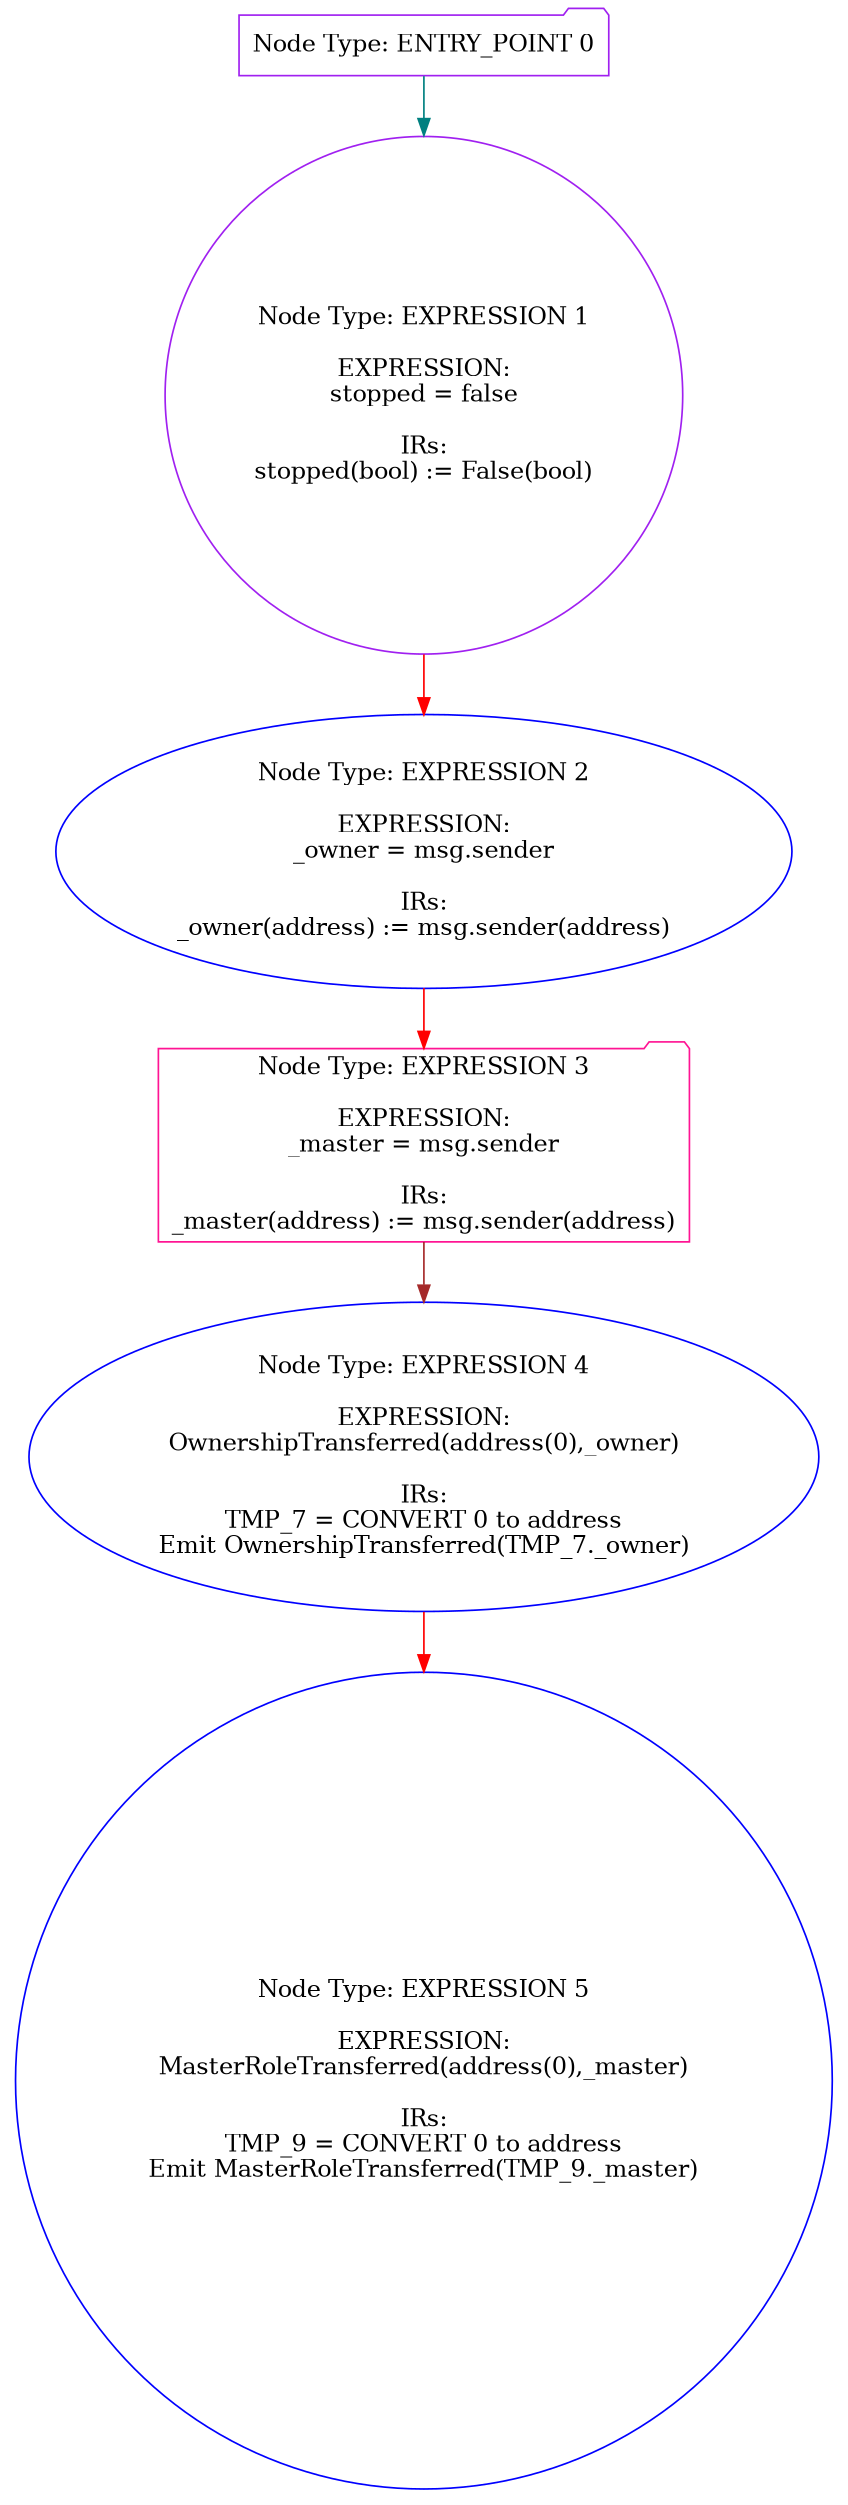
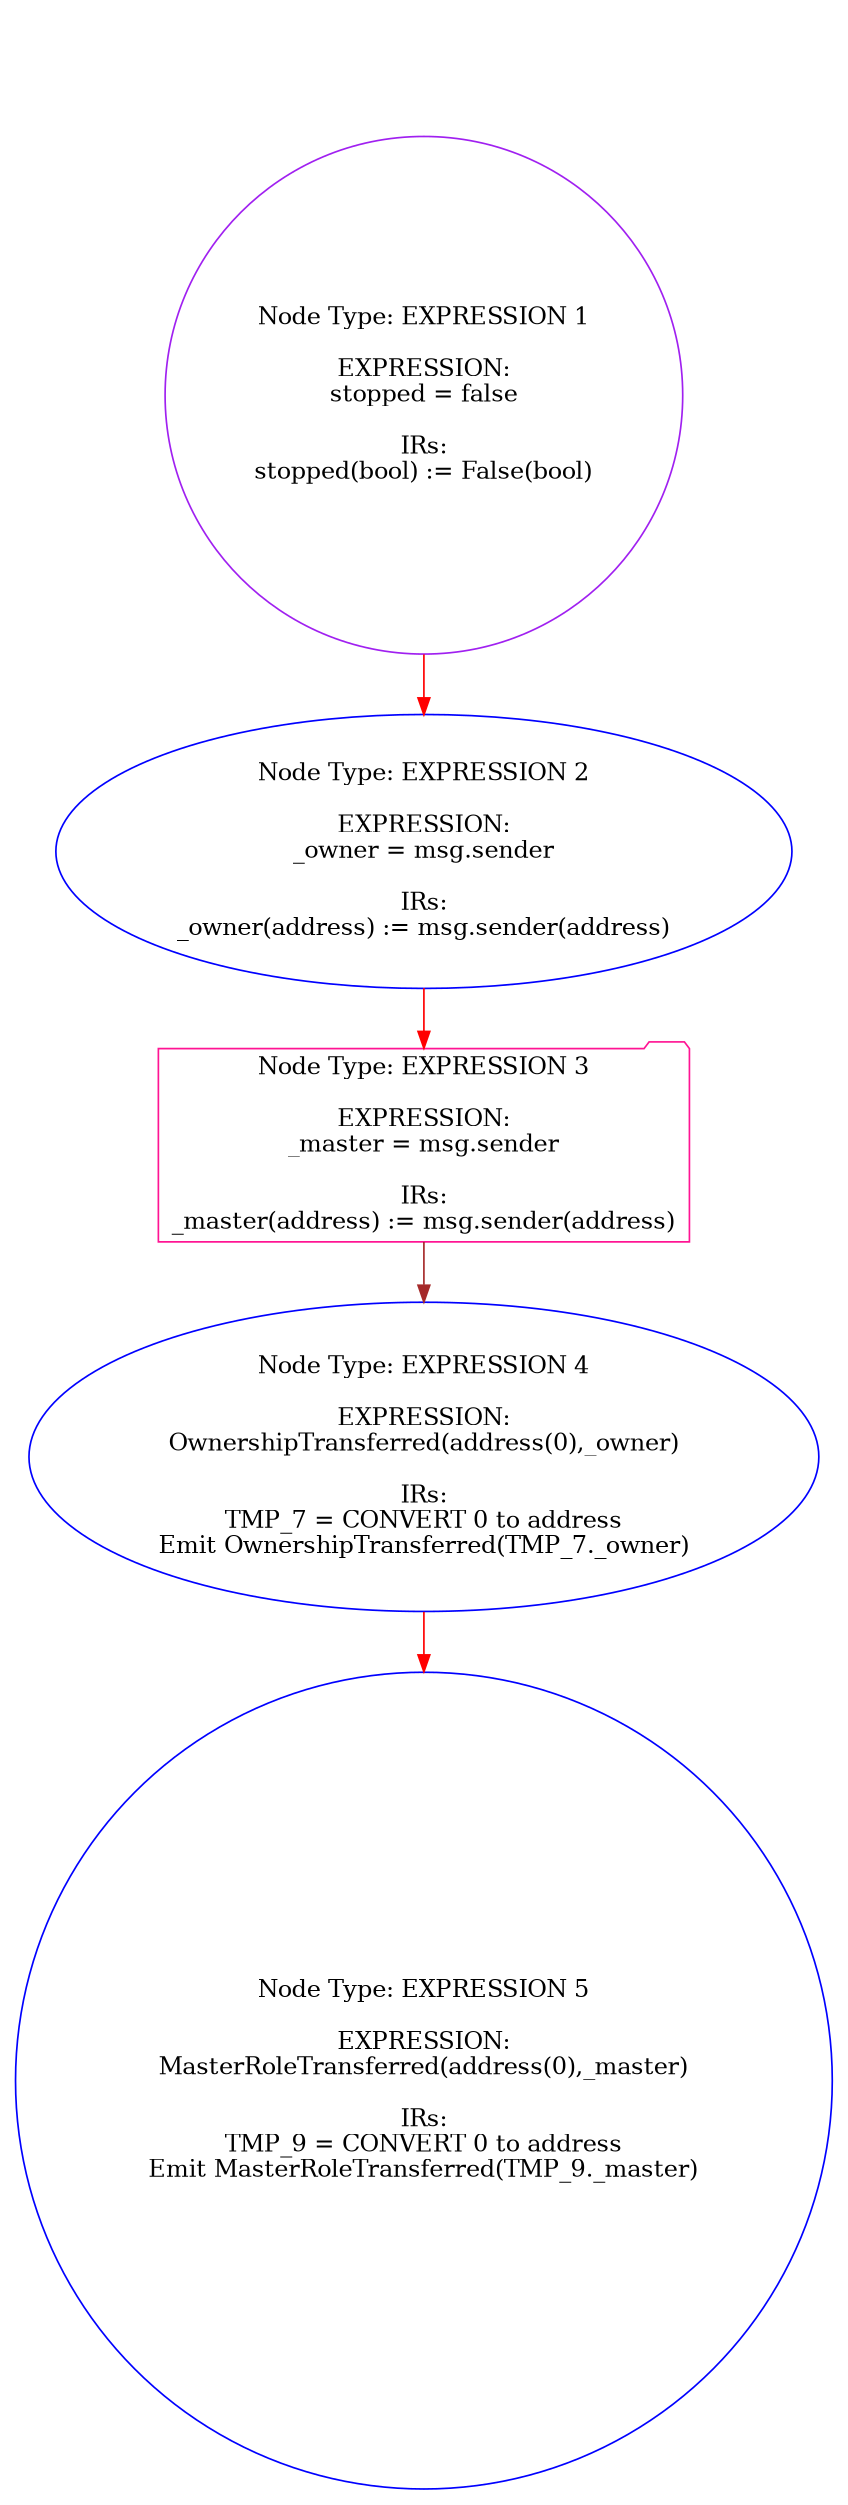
node "Node Type: ENTRY_POINT 0": removed
